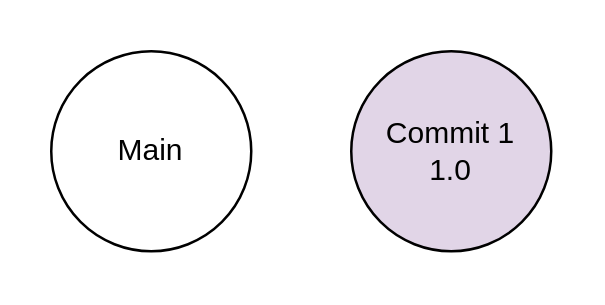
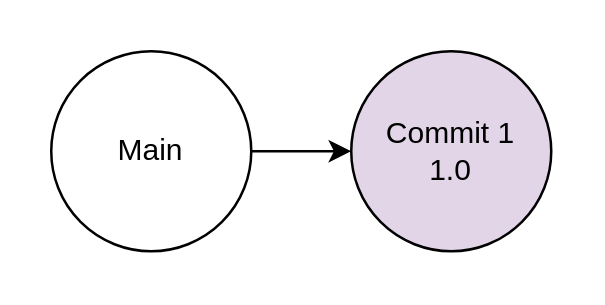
edge "Main" -> "Commit 1 1.0": added
